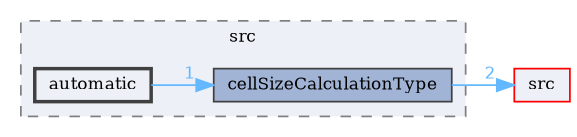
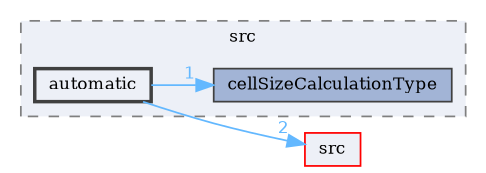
edge "cellSizeCalculationType" -> "src": now "automatic" -> "src"
